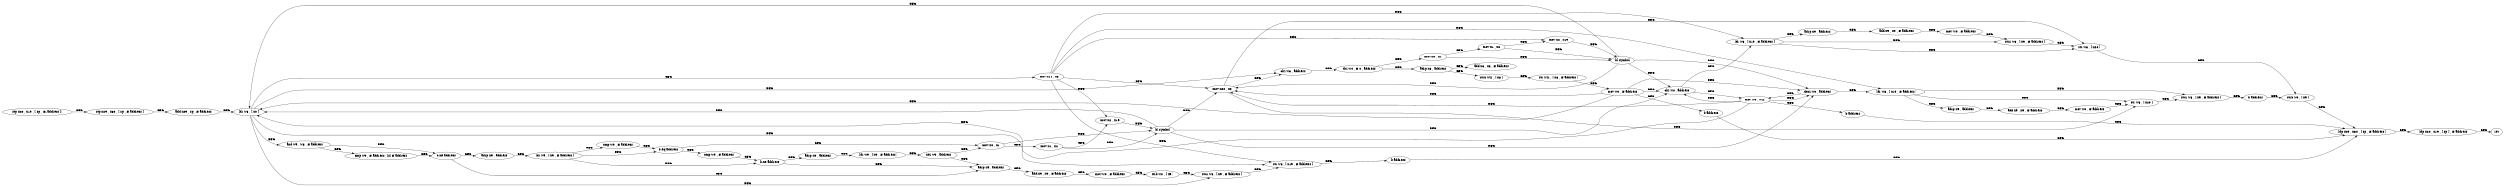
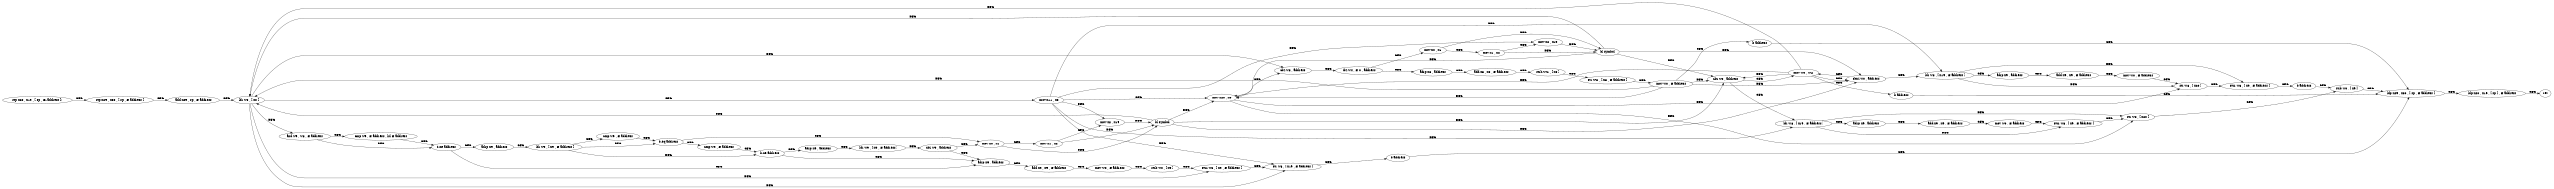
edge "adrp x8 , address" -> "strh wzr , [ x8 ]": now "add x8 , x8 , # address" -> "strh wzr , [ x8 ]"
